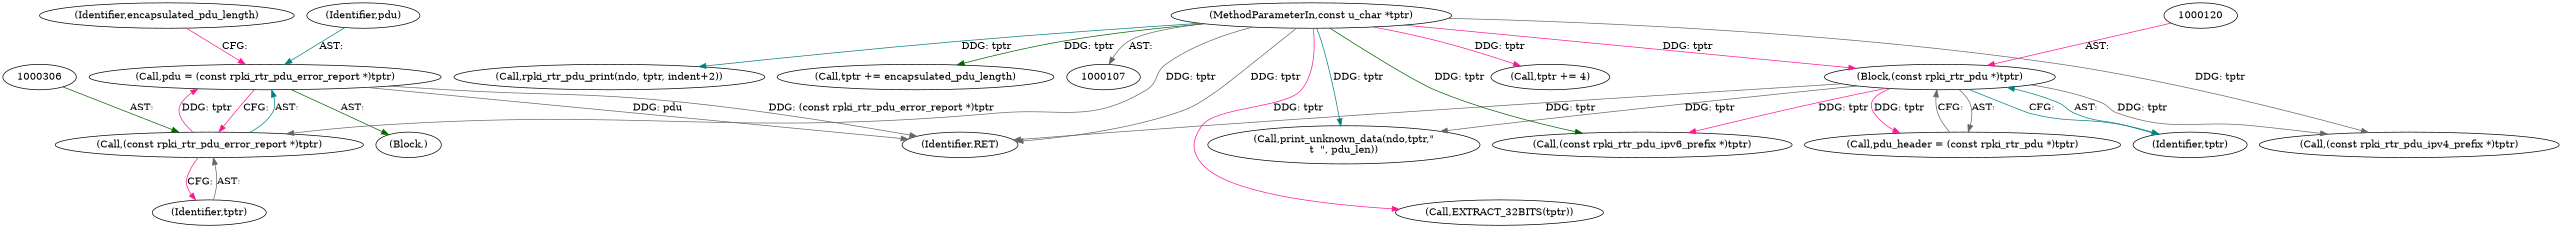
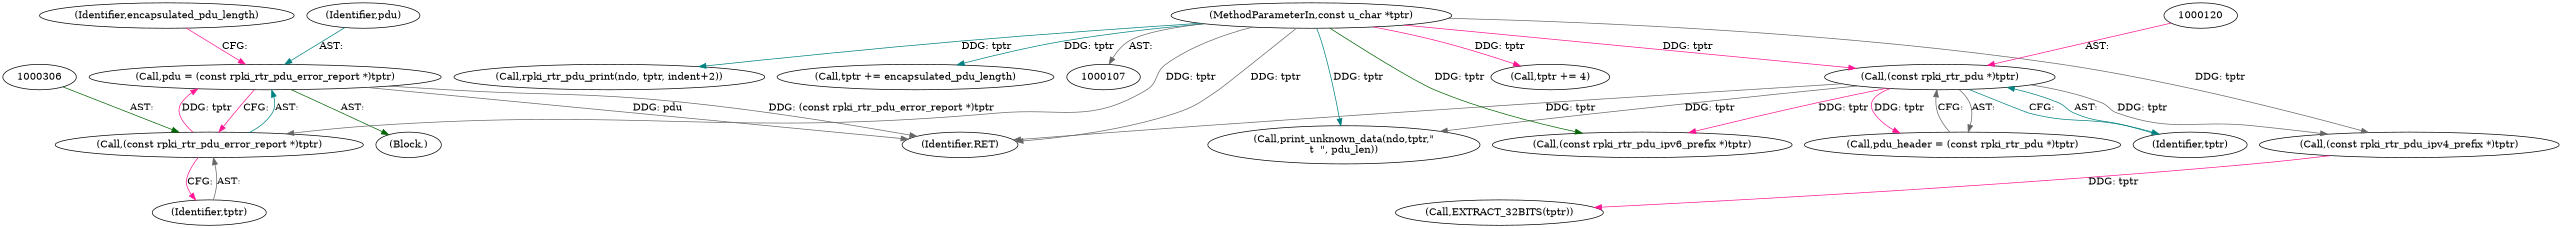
edge "(MethodParameterIn,const u_char *tptr)" -> "(Call,tptr += encapsulated_pdu_length)": color darkgreen -> teal
node "(Block,(const rpki_rtr_pdu *)tptr)": label "(Block,(const rpki_rtr_pdu *)tptr)" -> "(Call,(const rpki_rtr_pdu *)tptr)"
edge "(MethodParameterIn,const u_char *tptr)" -> "(Call,EXTRACT_32BITS(tptr))": now "(Call,(const rpki_rtr_pdu_ipv4_prefix *)tptr)" -> "(Call,EXTRACT_32BITS(tptr))"
